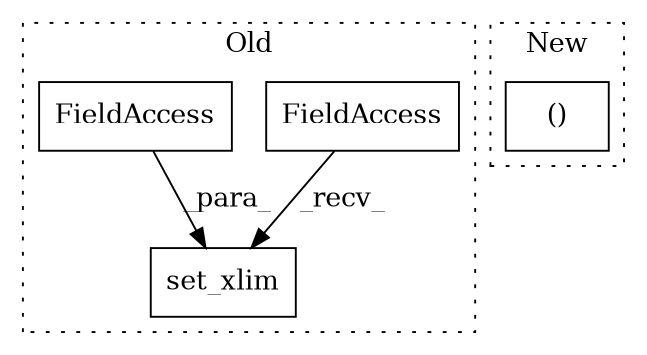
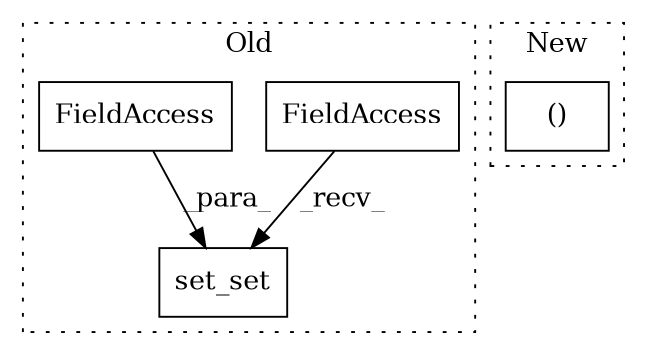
node "set_xlim": label "set_xlim" -> "set_set"
